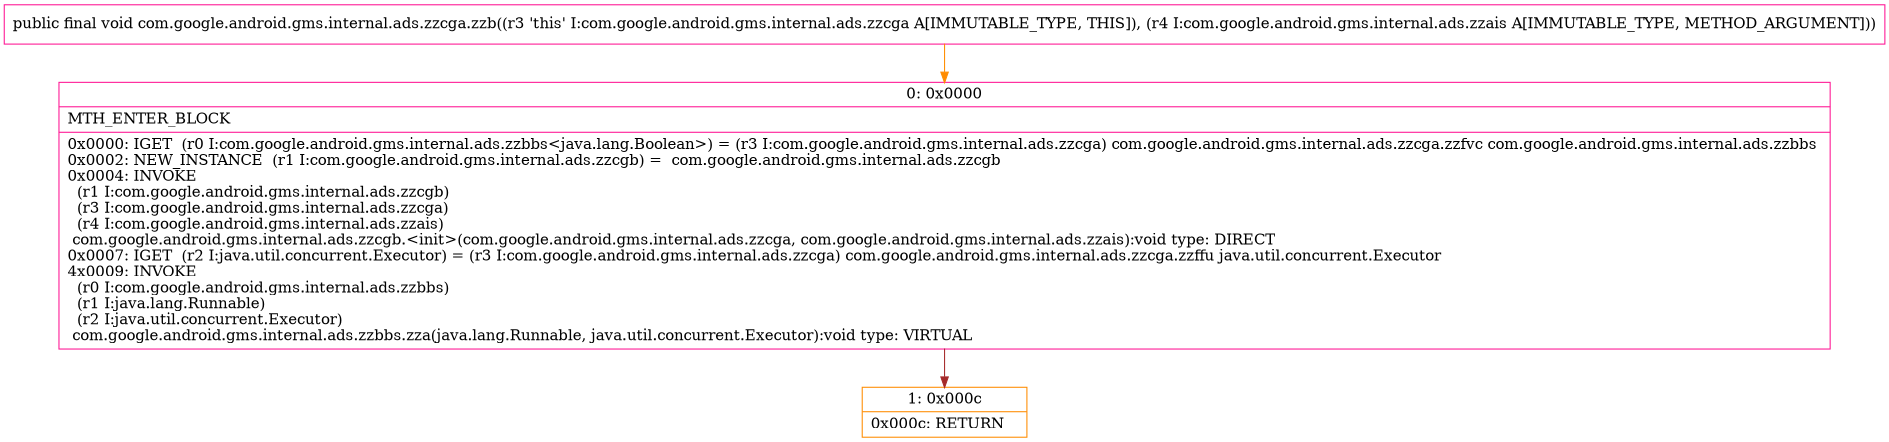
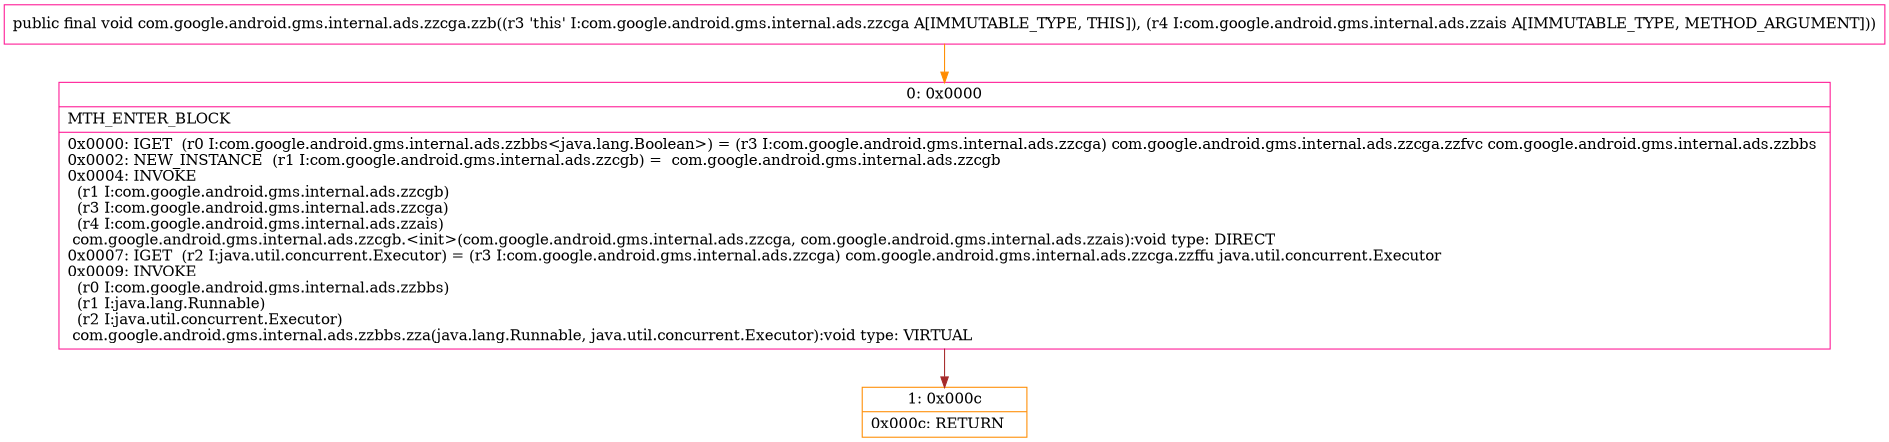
node "0: 0x0000": text "4x0009: INVOKE" -> "0x0009: INVOKE"
